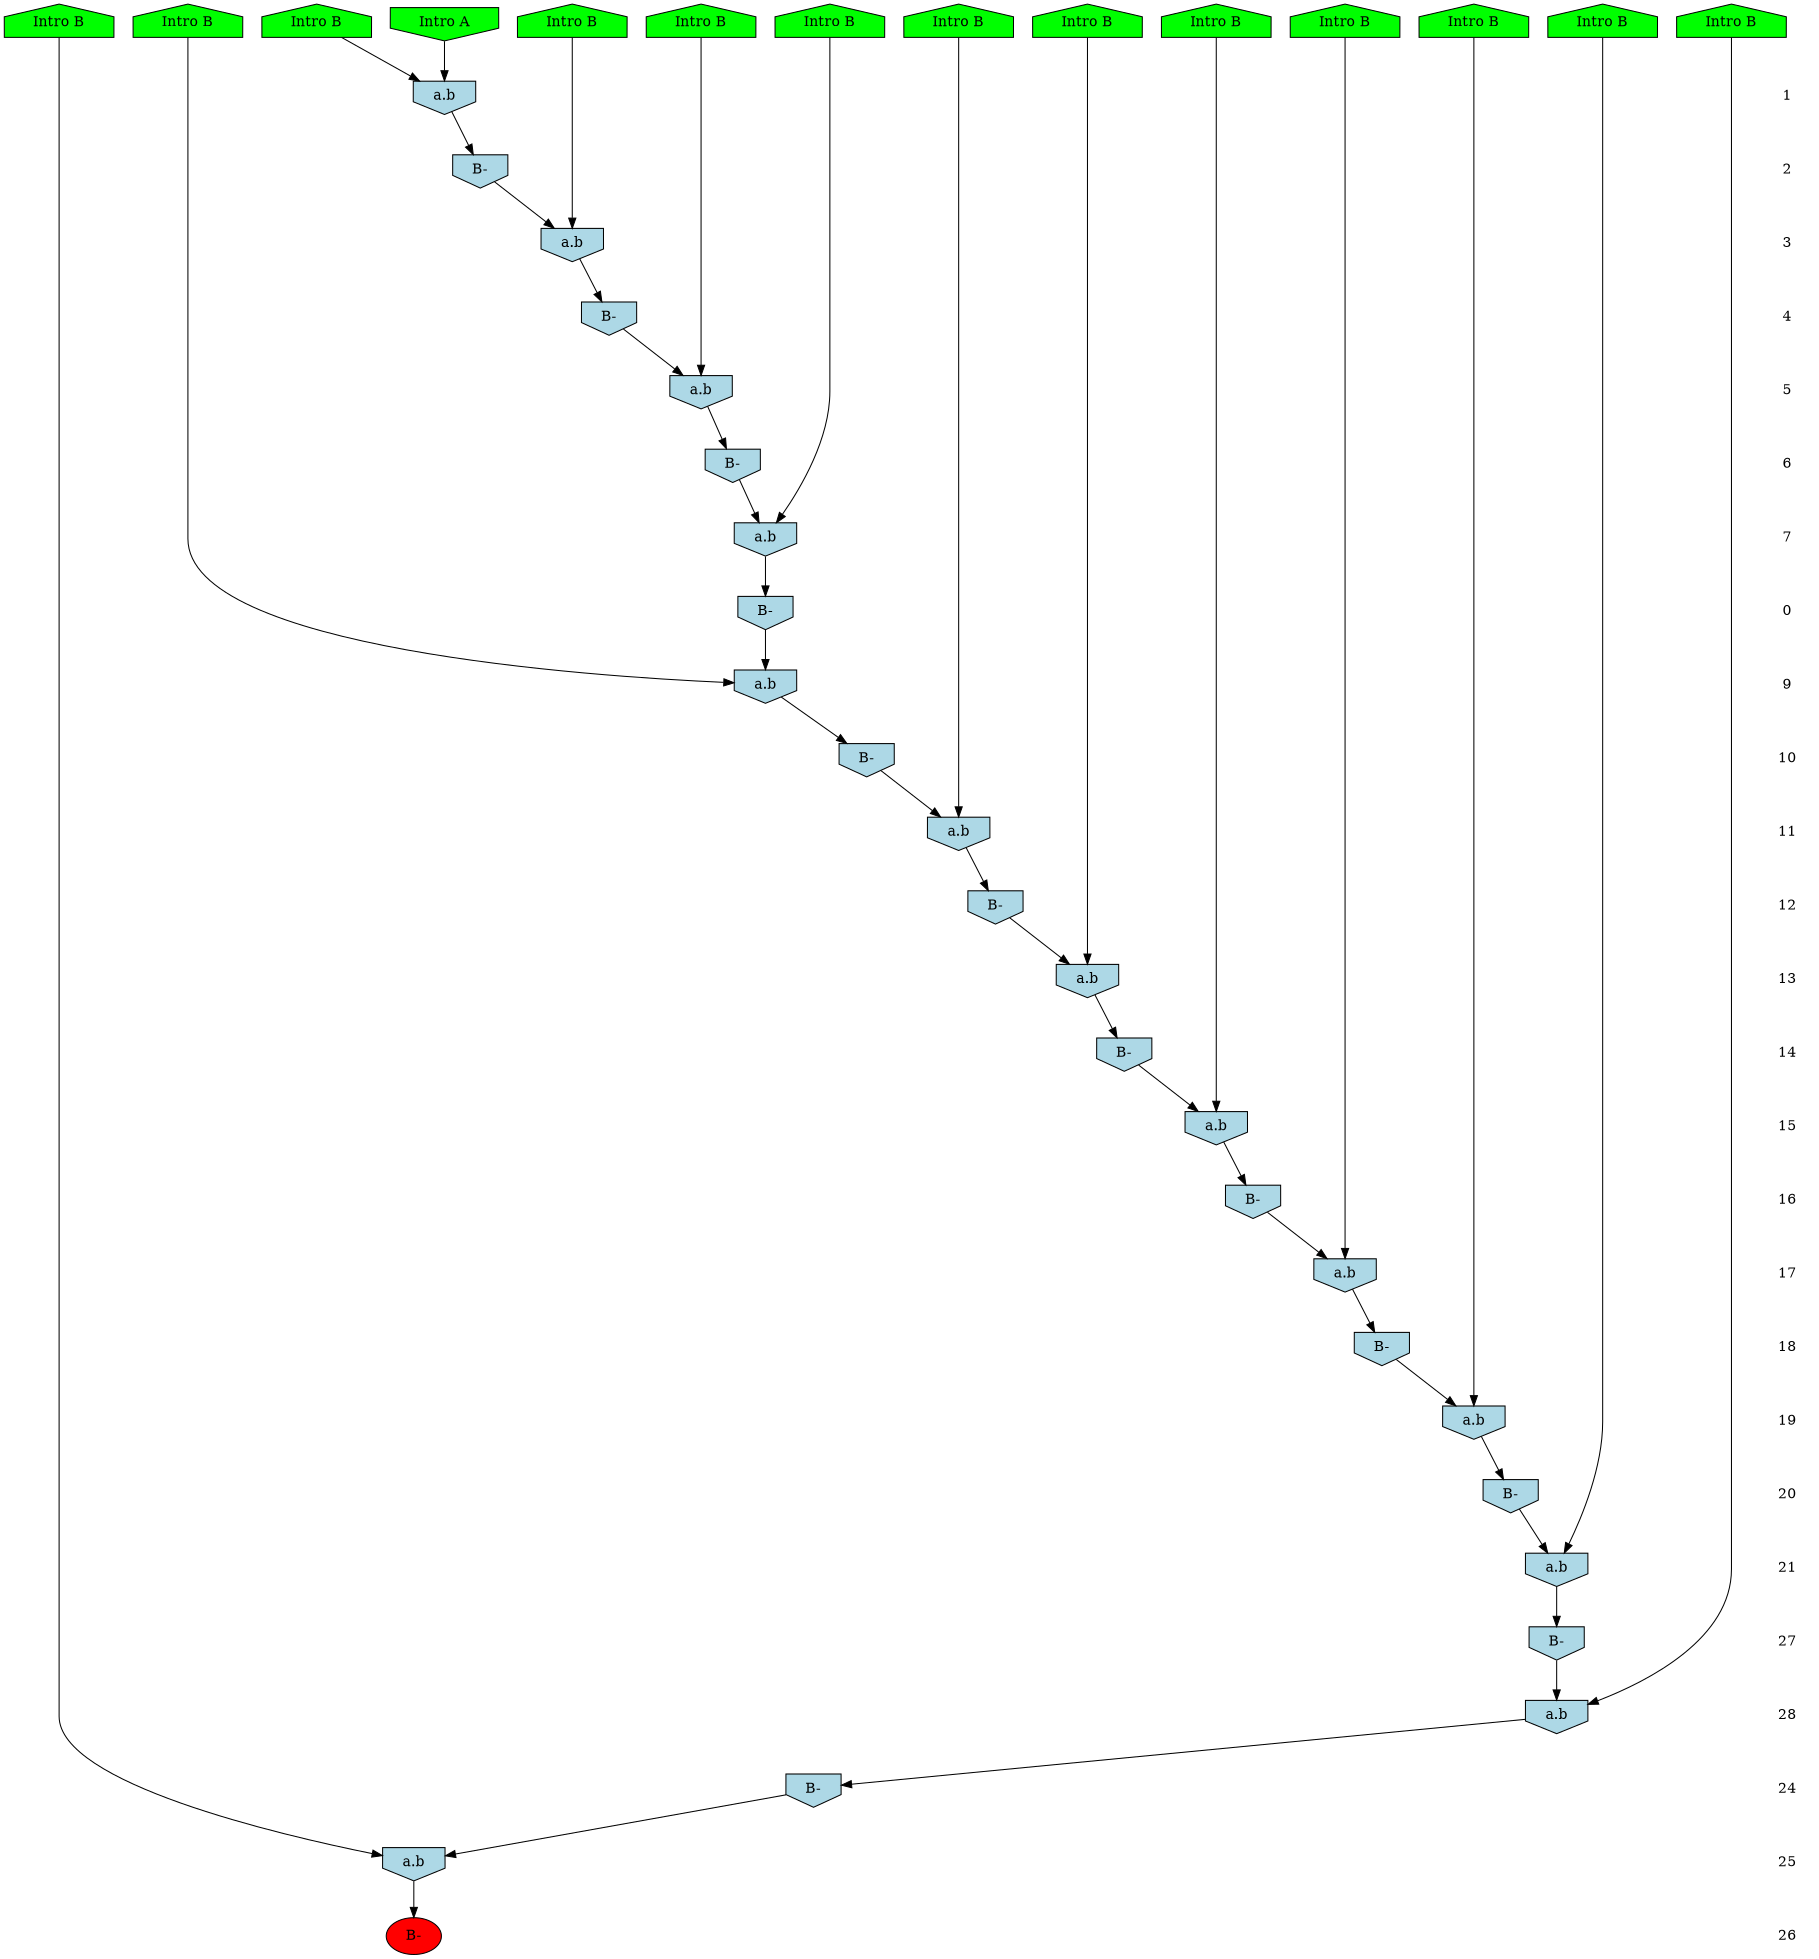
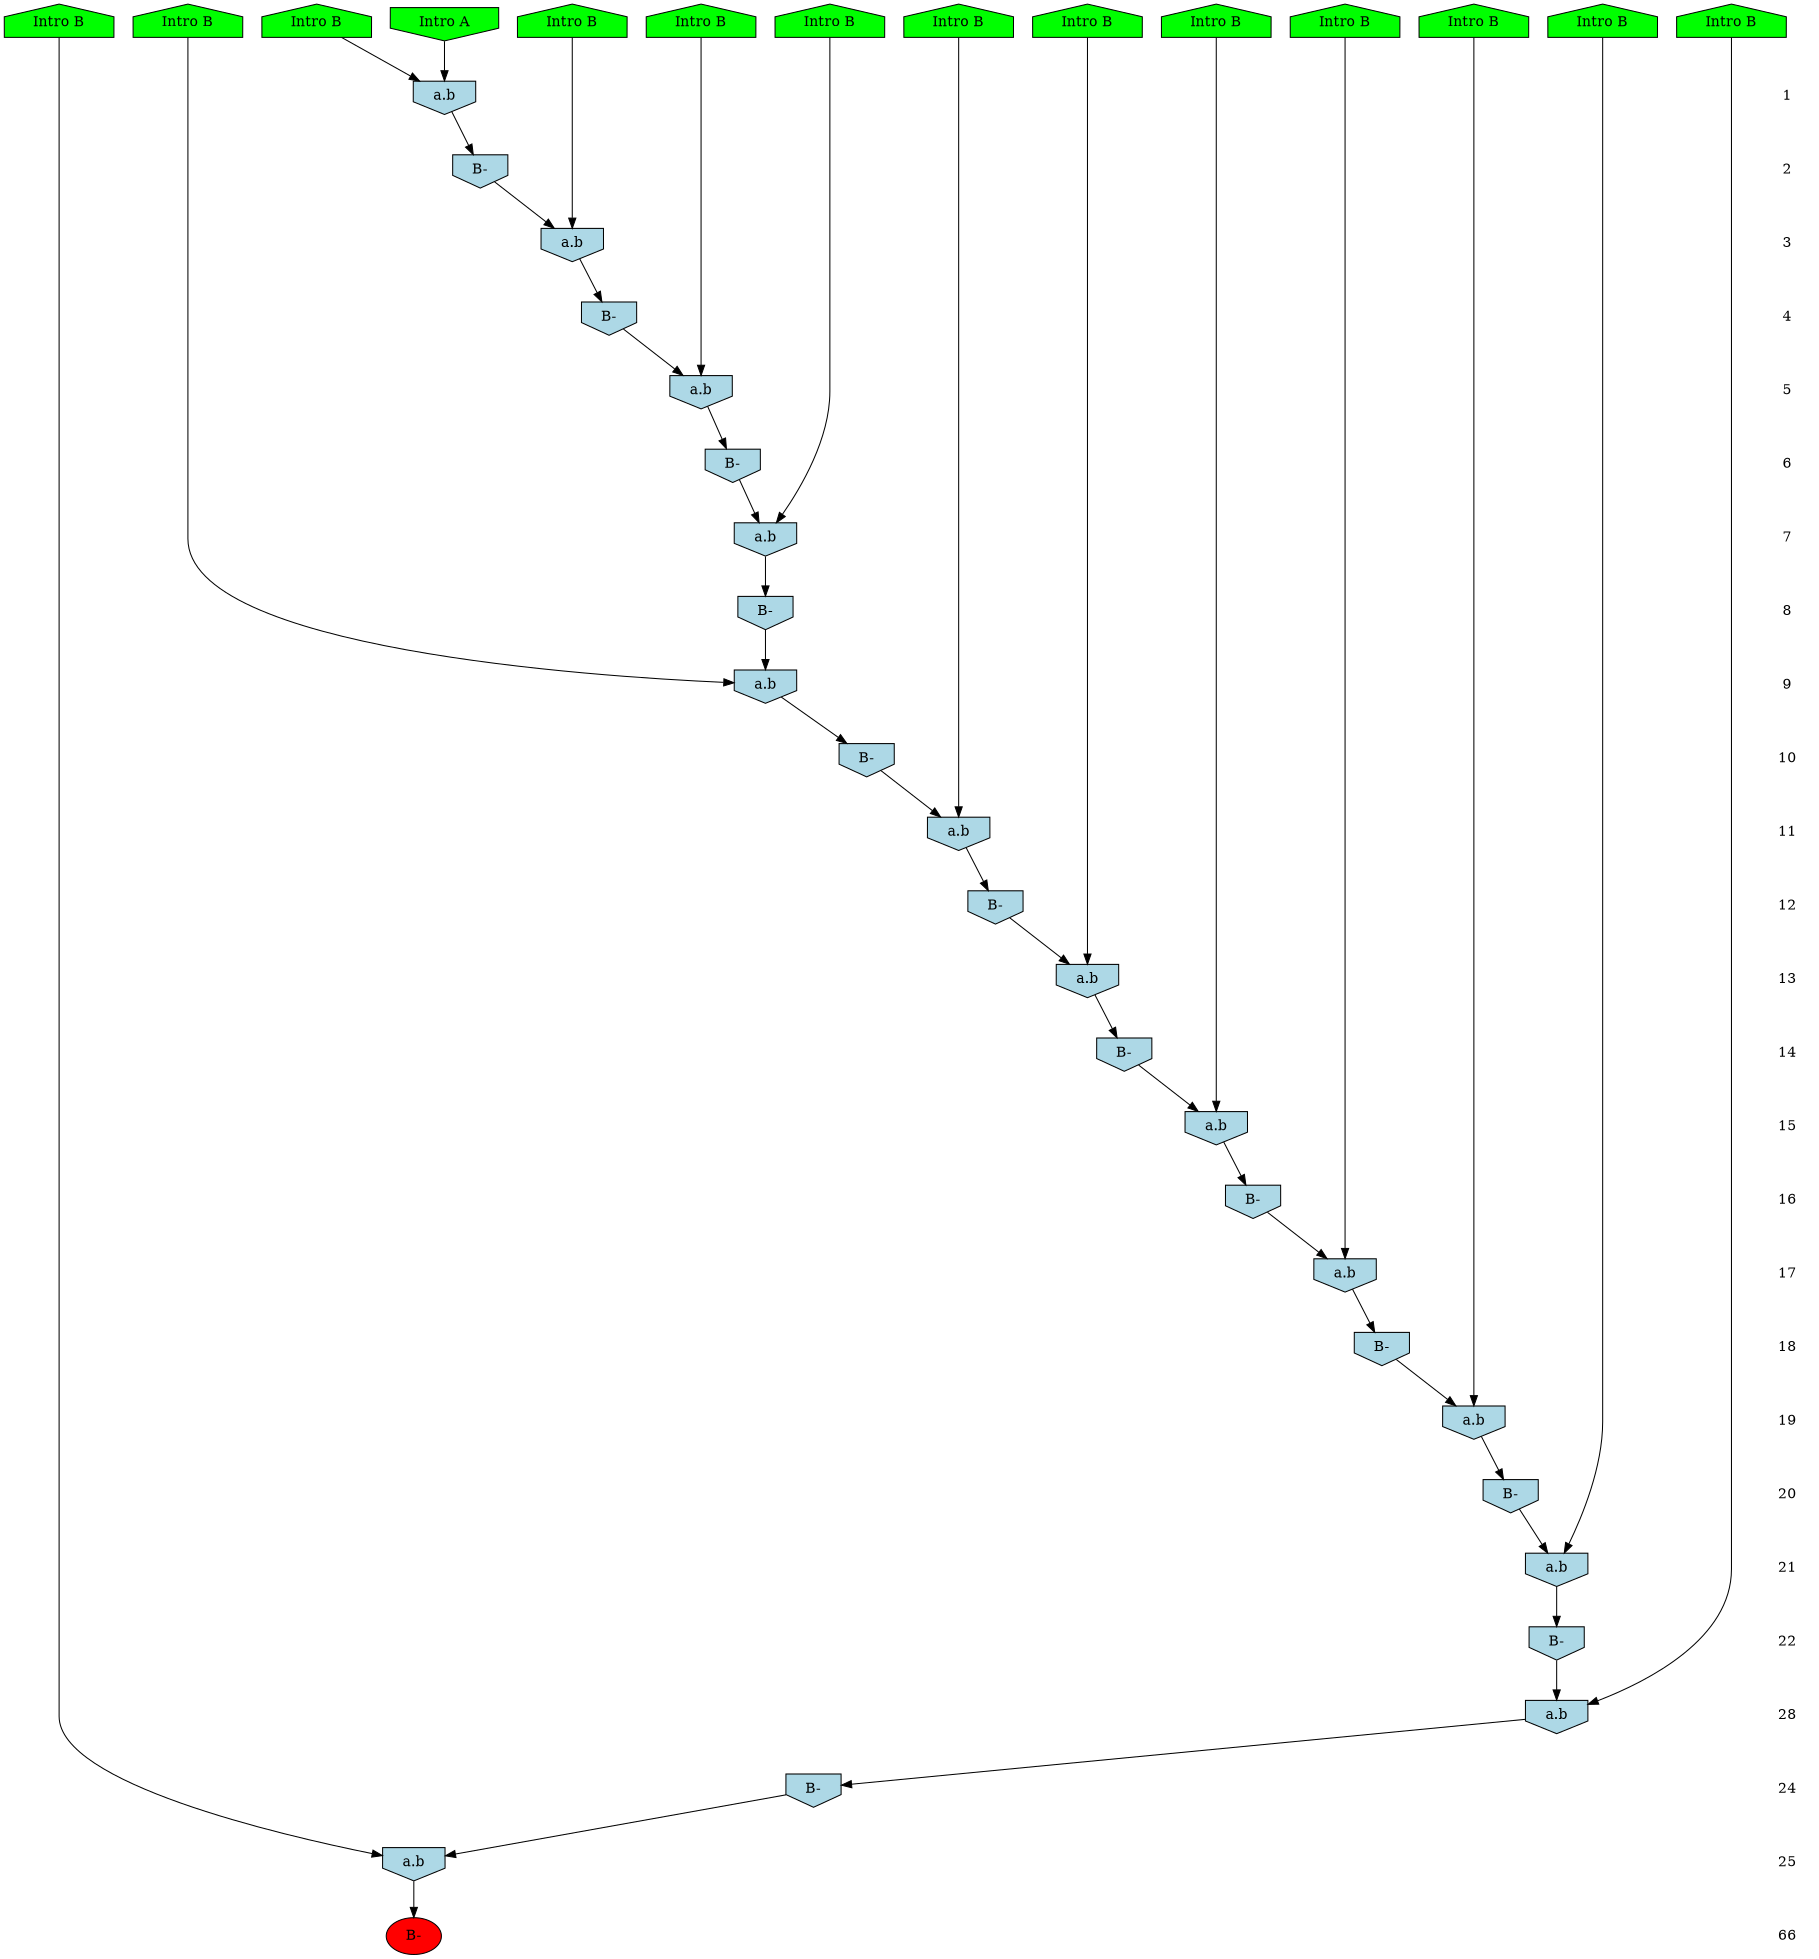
node "0": label "0" -> "8"
node "27": label "27" -> "22"
node "26": label "26" -> "66"
